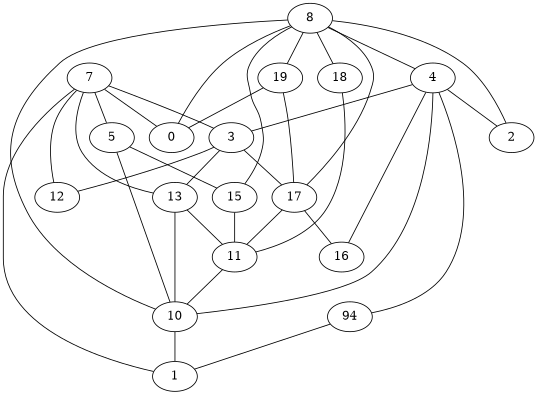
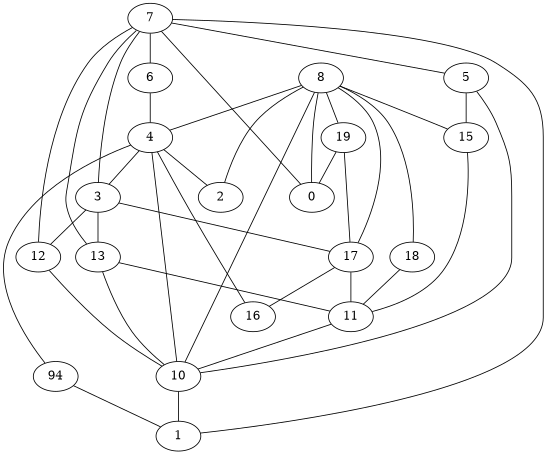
node "6": added
edge "12" -- "10": added
